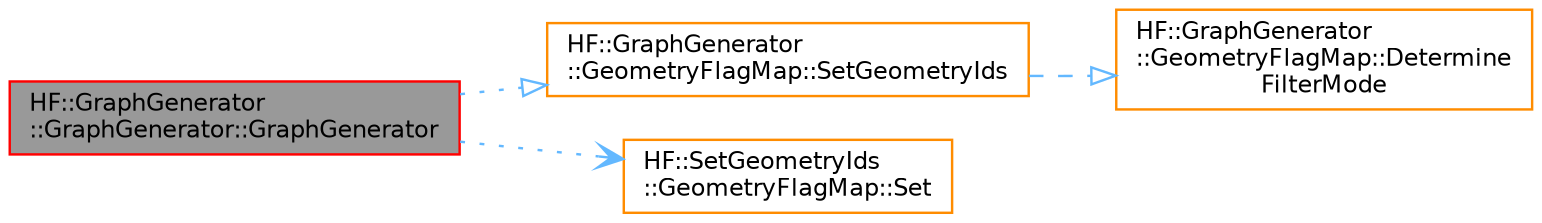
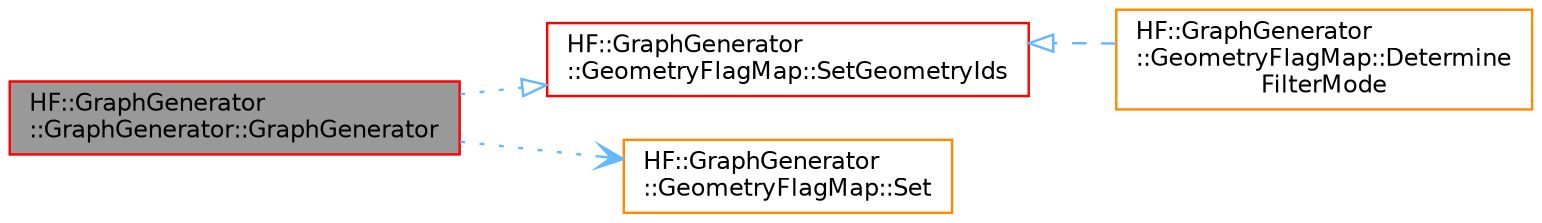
node "HF::GraphGenerator ::GeometryFlagMap::SetGeometryIds": color darkorange -> red
edge "HF::GraphGenerator ::GeometryFlagMap::SetGeometryIds" -> "HF::GraphGenerator ::GeometryFlagMap::Determine FilterMode": reversed
node "HF::SetGeometryIds ::GeometryFlagMap::Set": label "HF::SetGeometryIds ::GeometryFlagMap::Set" -> "HF::GraphGenerator ::GeometryFlagMap::Set"
